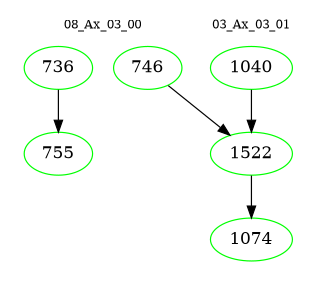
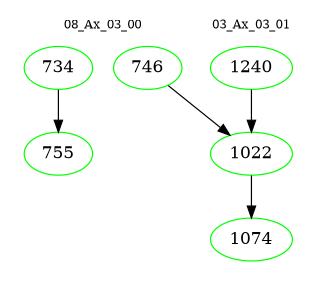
node "736": label "736" -> "734"
node "1040": label "1040" -> "1240"
node "1522": label "1522" -> "1022"
